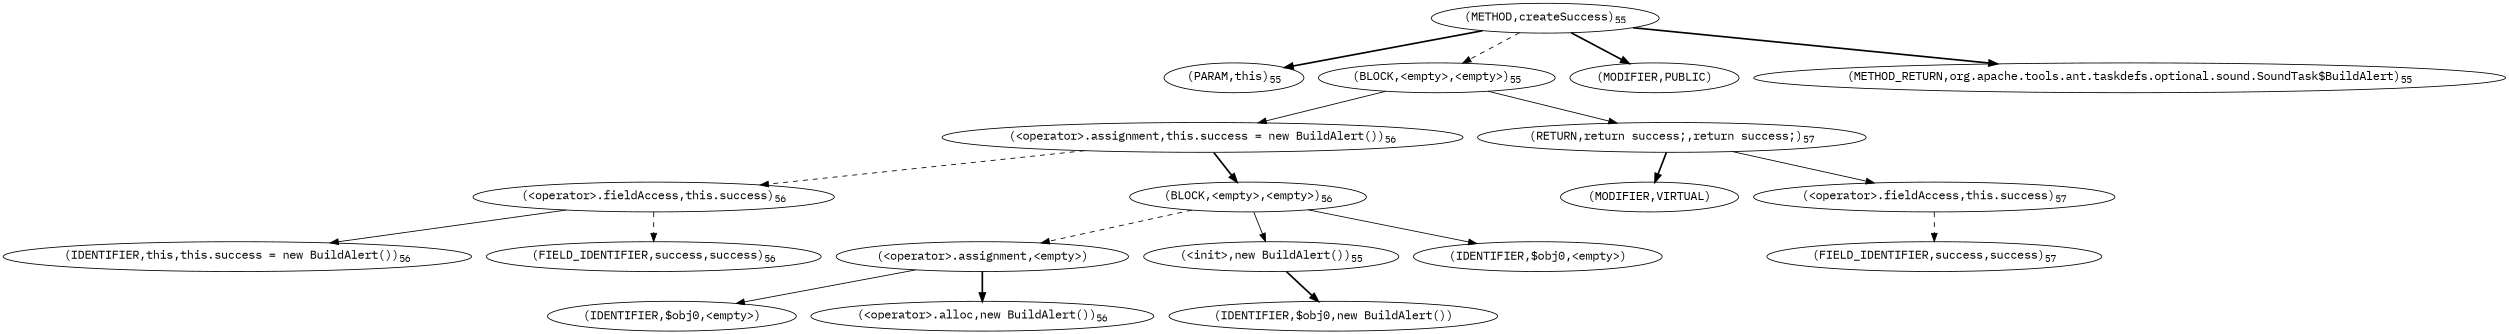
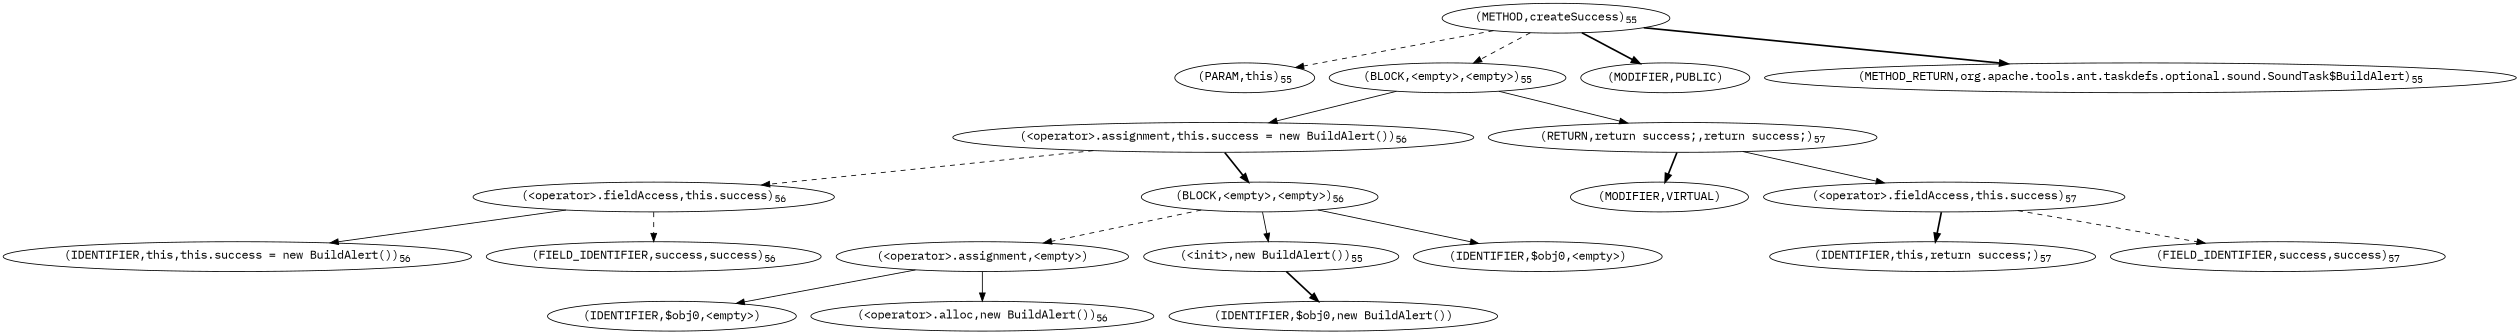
edge "(METHOD,createSuccess)" -> "(PARAM,this)": style bold -> dashed
node "(IDENTIFIER,this,return success;)": added
edge "(<operator>.assignment,<empty>)" -> "(<operator>.alloc,new BuildAlert())": style bold -> solid
